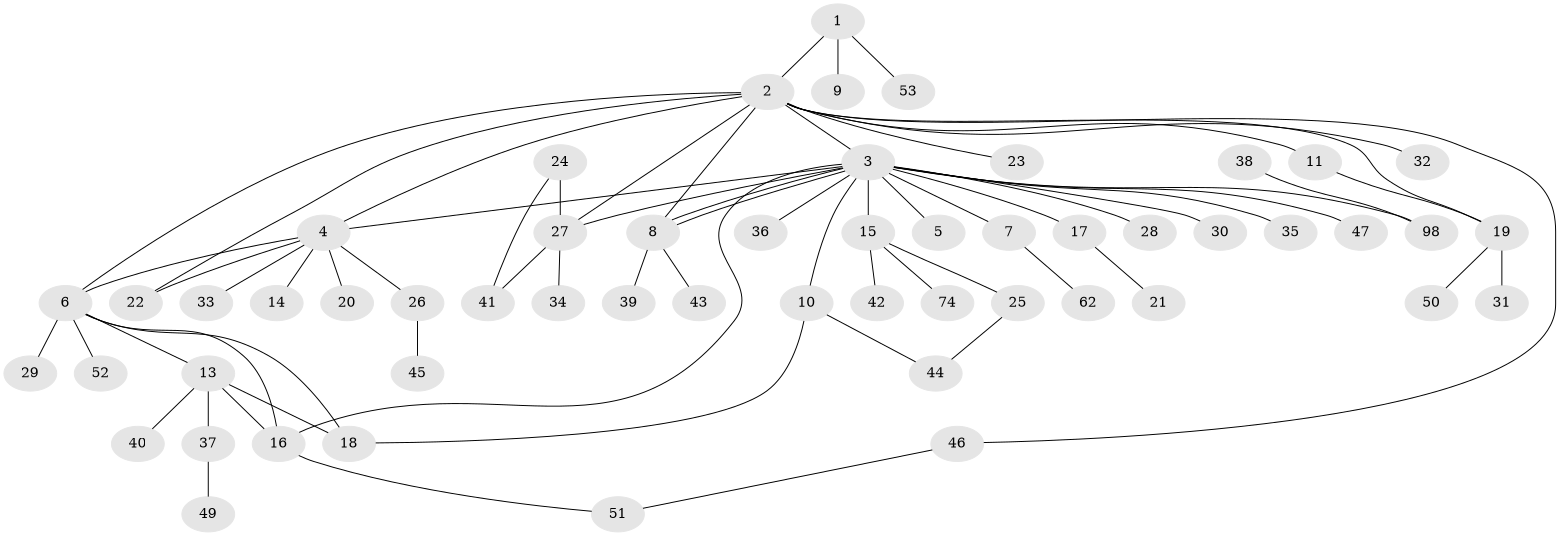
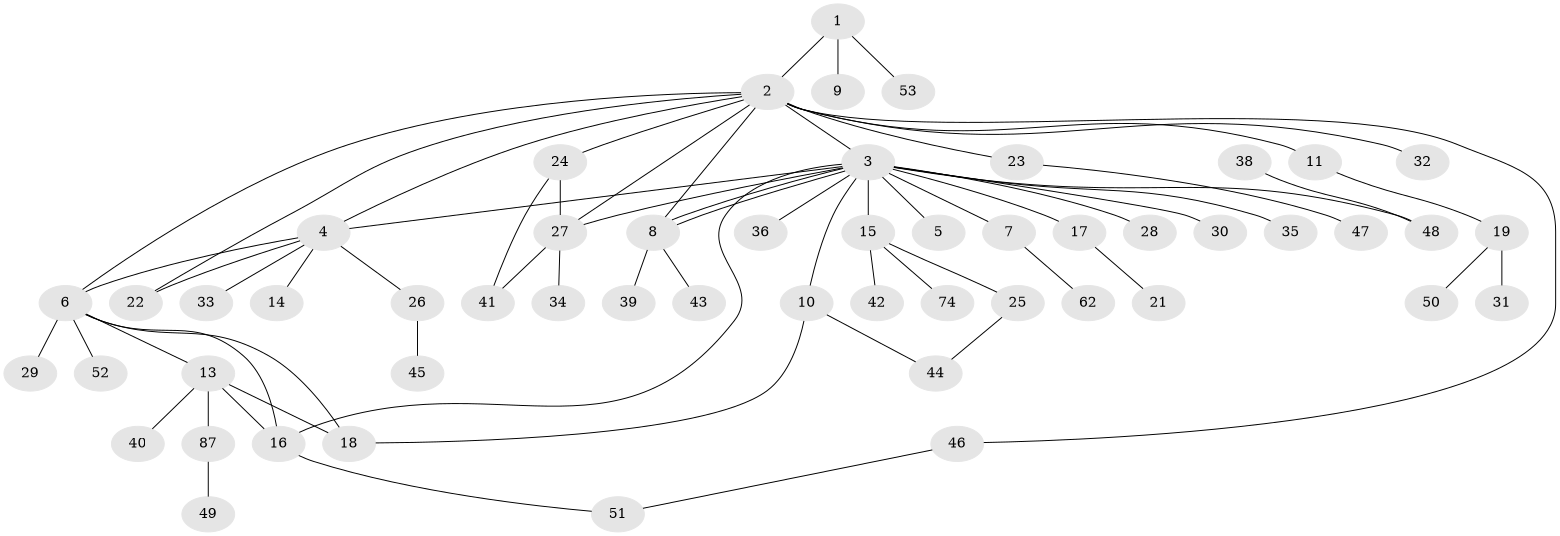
edge "2" -- "19": now "2" -- "24"
edge "3" -- "47": now "23" -- "47"
node "98": label "98" -> "48"
node "20": removed
node "37": label "37" -> "87"
